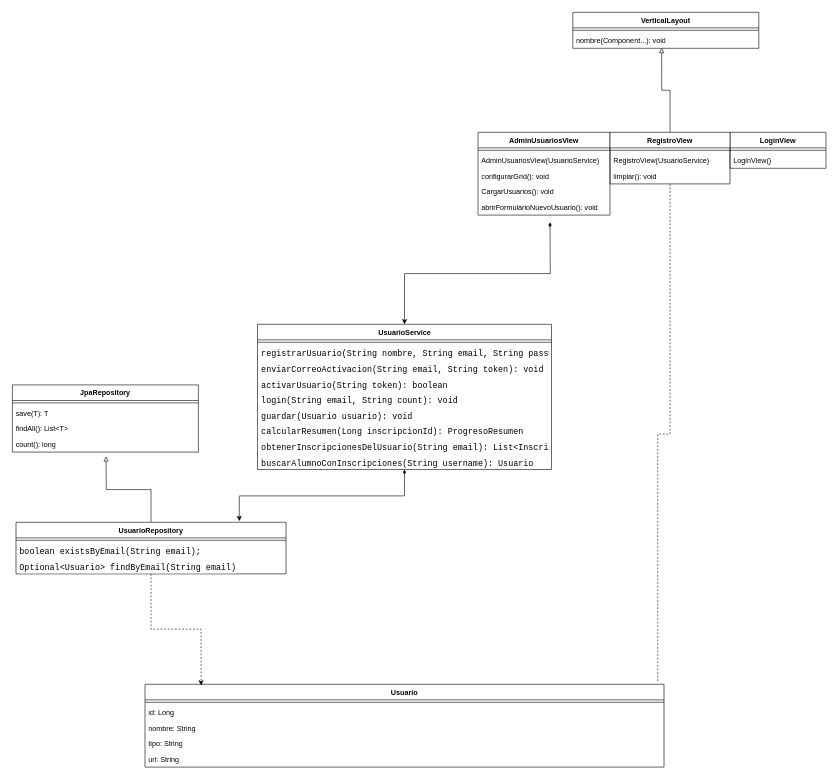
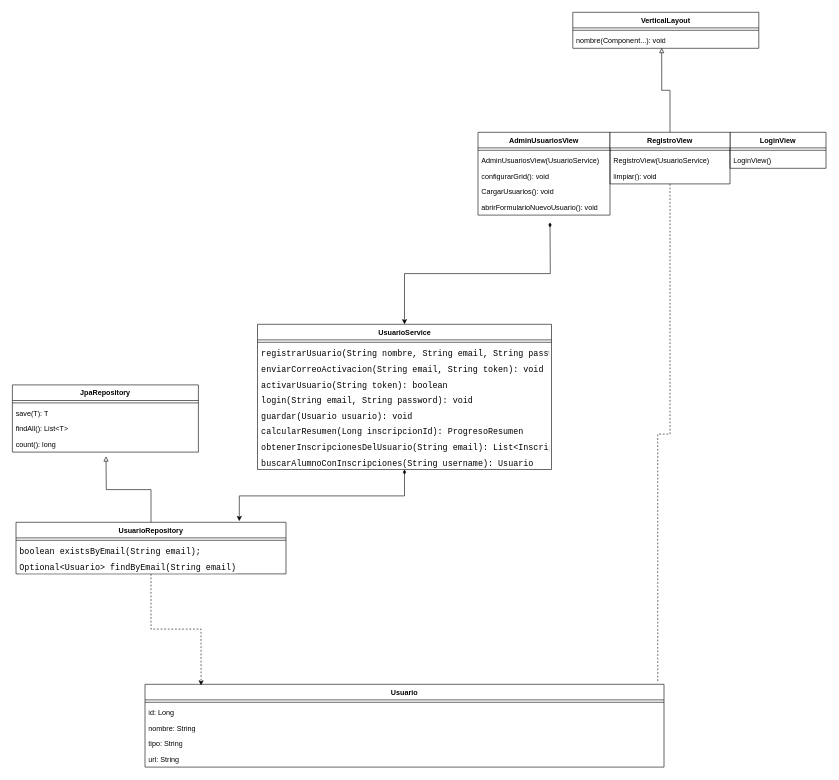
node "login(String email, String count): void": label "login(String email, String count): void" -> "login(String email, String password): void"
